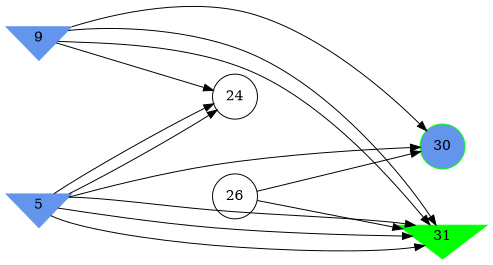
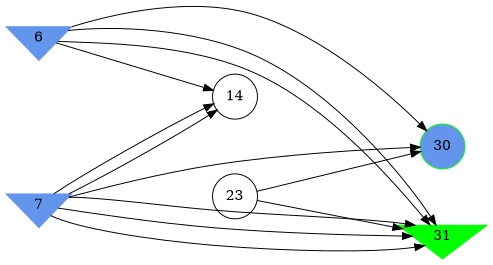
node "9": label "9" -> "6"
node "24": label "24" -> "14"
node "26": label "26" -> "23"
node "5": label "5" -> "7"
